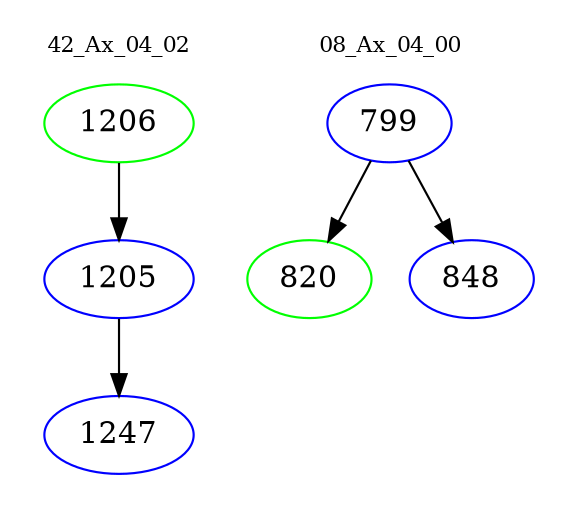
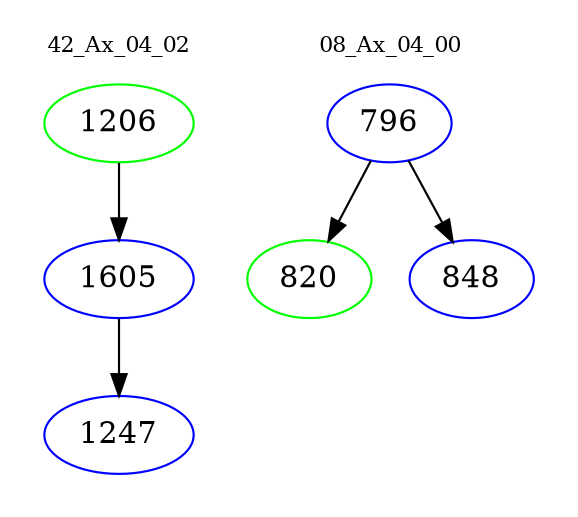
node "799": label "799" -> "796"
node "1205": label "1205" -> "1605"
